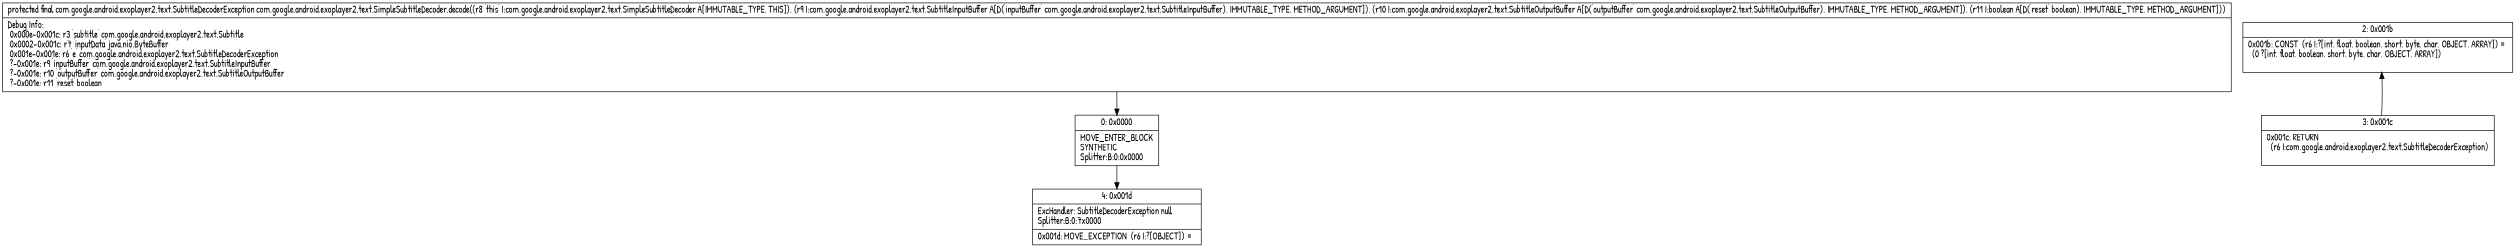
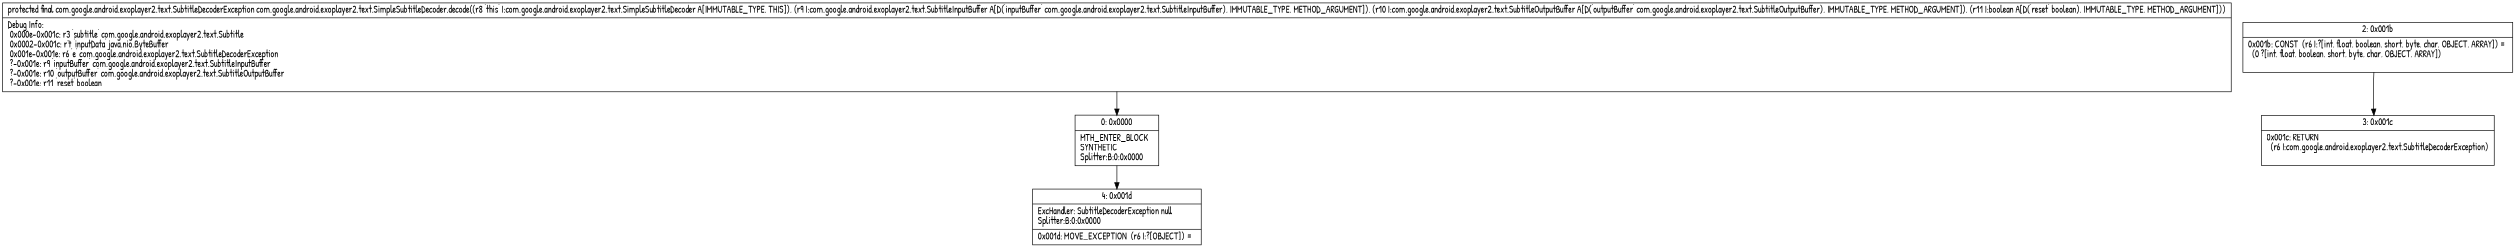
edge "3: 0x001c" -> "2: 0x001b": reversed
node "0: 0x0000": text "MOVE_ENTER_BLOCK" -> "MTH_ENTER_BLOCK"
node "4: 0x001d": text "Splitter:B:0:7x0000" -> "Splitter:B:0:0x0000"
